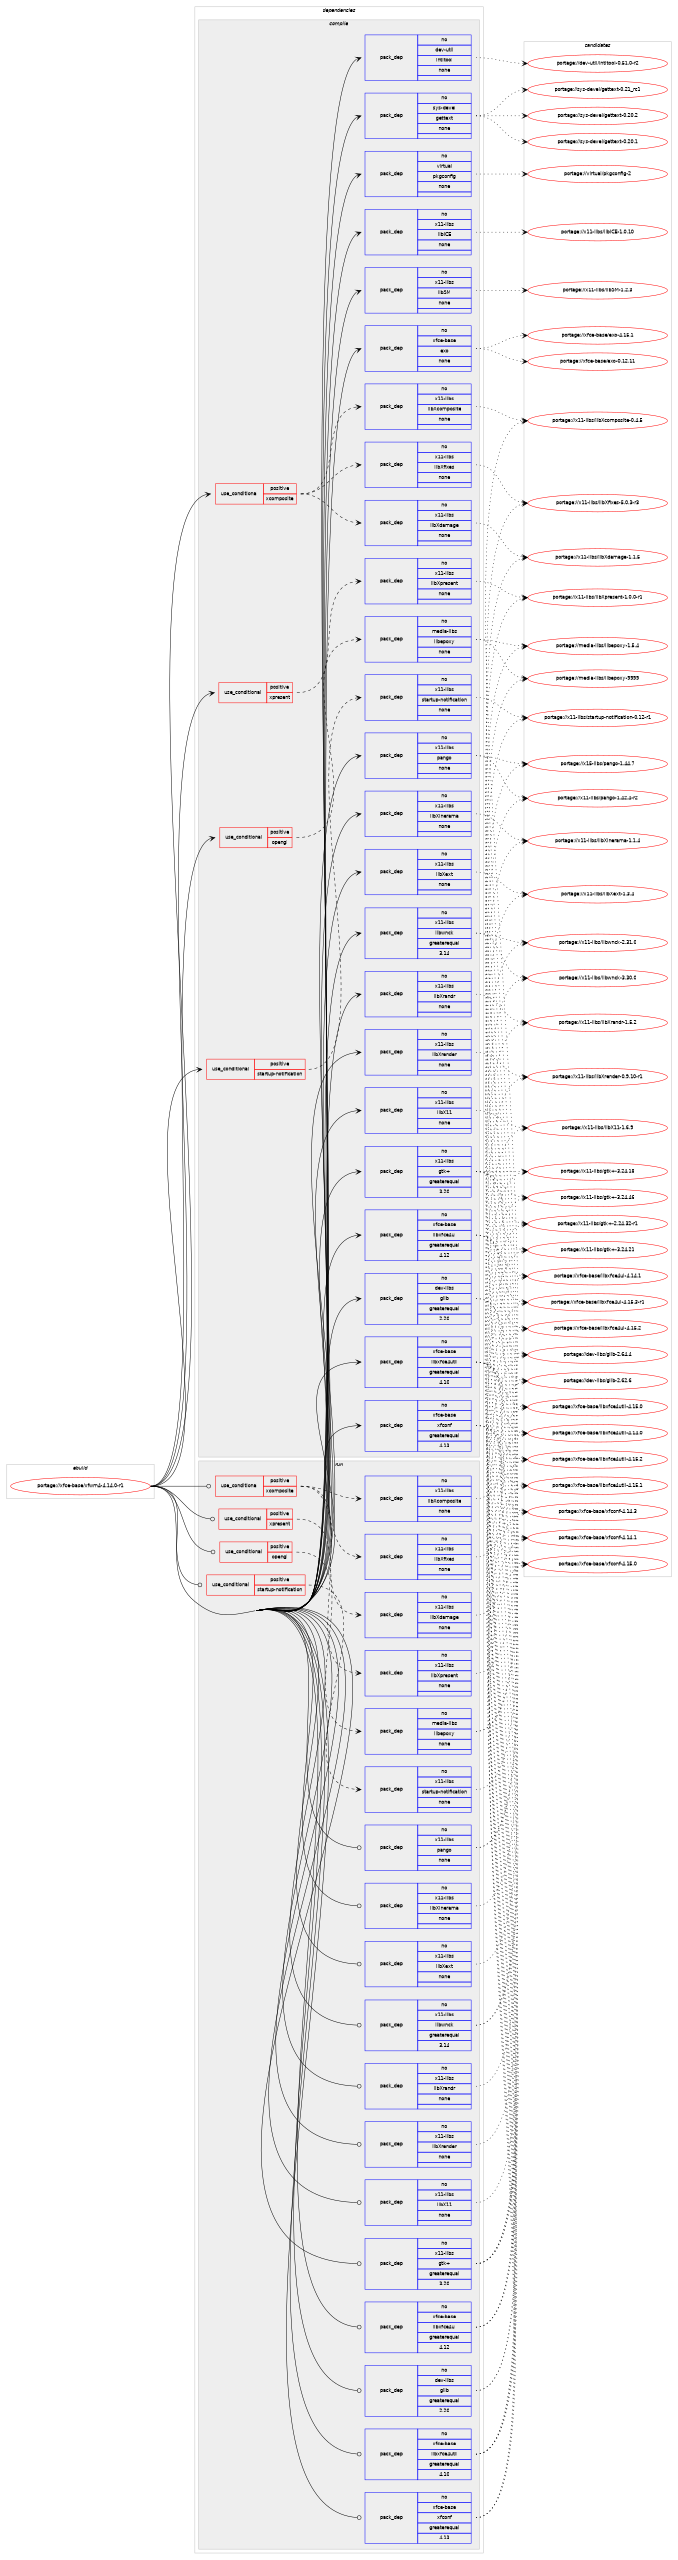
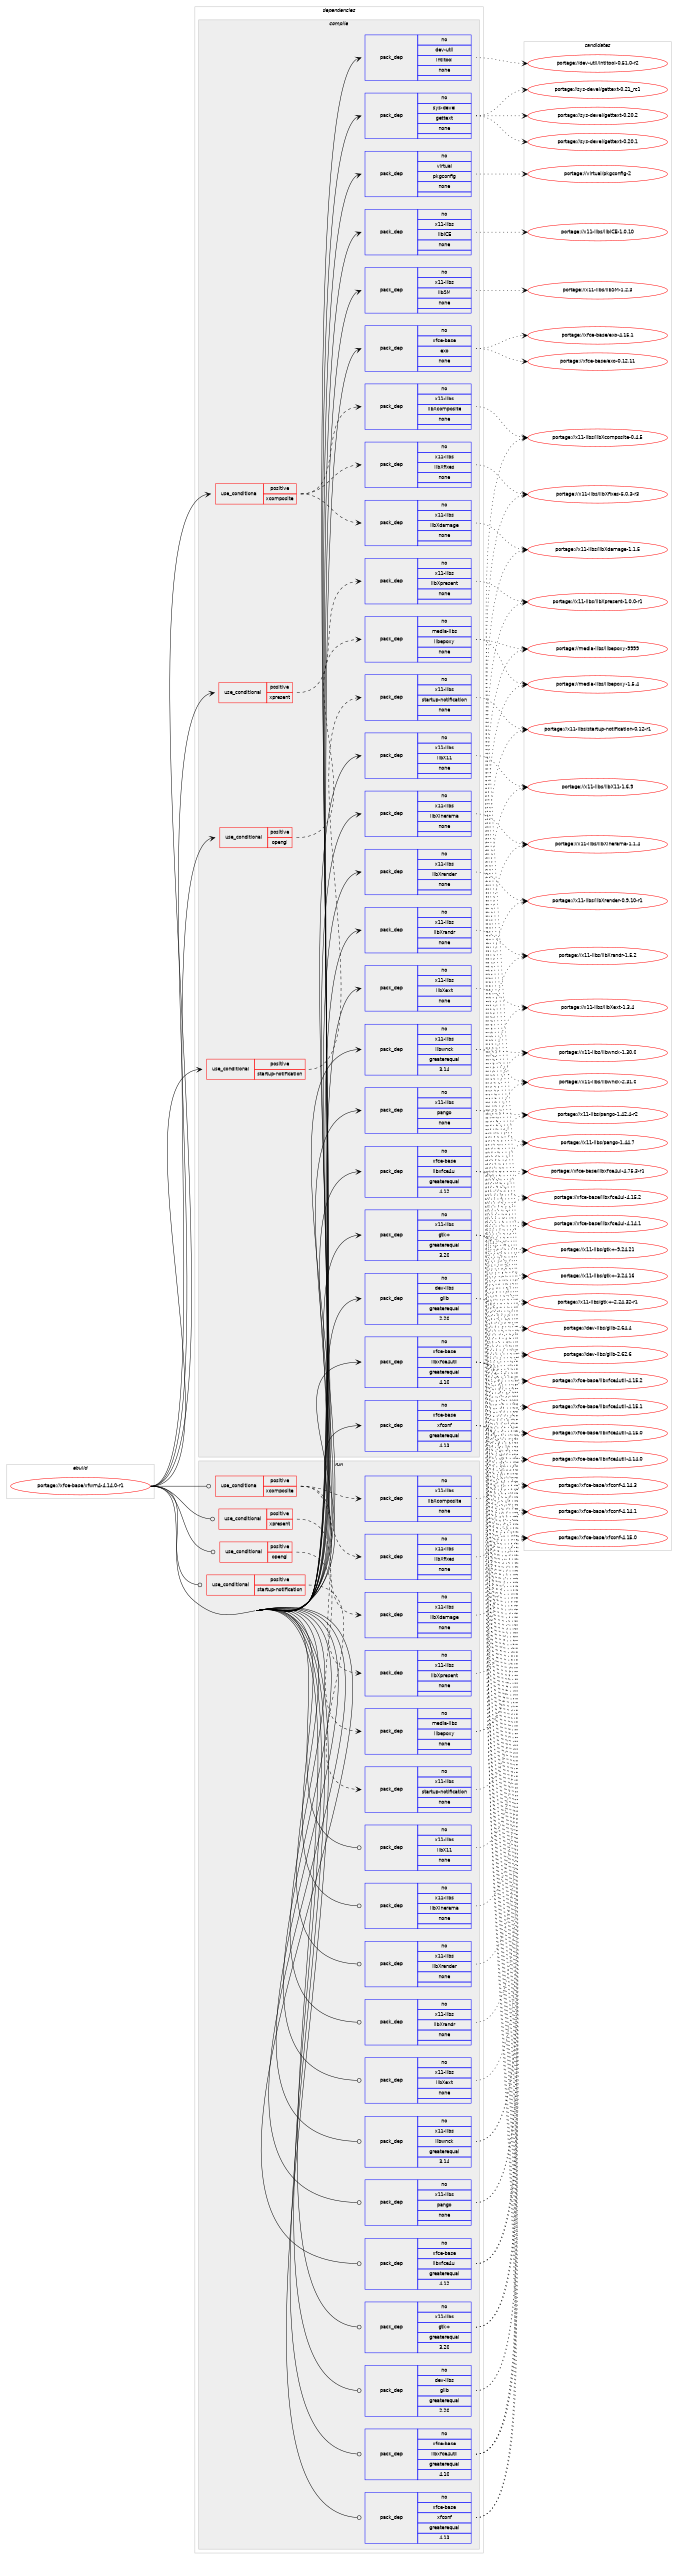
node "portage://x15-libs/pango-1.44.7": label "portage://x15-libs/pango-1.44.7" -> "portage://x11-libs/pango-1.44.7"
node "portage://x11-libs/libwnck-3.30.0": label "portage://x11-libs/libwnck-3.30.0" -> "portage://x11-libs/libwnck-1.30.0"
node "portage://x11-libs/gtk+-3.24.18": removed
node "portage://x11-libs/gtk+-3.24.46": label "portage://x11-libs/gtk+-3.24.46" -> "portage://x11-libs/gtk+-3.24.16"
node "portage://x11-libs/gtk+-3.24.21": label "portage://x11-libs/gtk+-3.24.21" -> "portage://x11-libs/gtk+-9.24.21"
node "portage://xfce-base/libxfce4ui-4.15.3-r1": label "portage://xfce-base/libxfce4ui-4.15.3-r1" -> "portage://xfce-base/libxfce4ui-4.75.3-r1"
